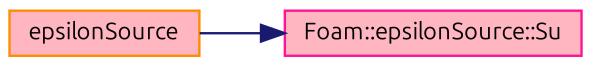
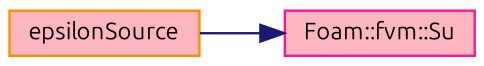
node "Foam::epsilonSource::Su": label "Foam::epsilonSource::Su" -> "Foam::fvm::Su"
